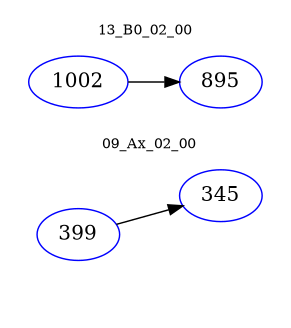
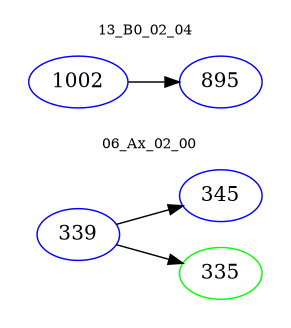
cluster "13_B0_02_00": label "13_B0_02_00" -> "13_B0_02_04"
cluster "09_Ax_02_00": label "09_Ax_02_00" -> "06_Ax_02_00"
node "399": label "399" -> "339"
node "335": added
